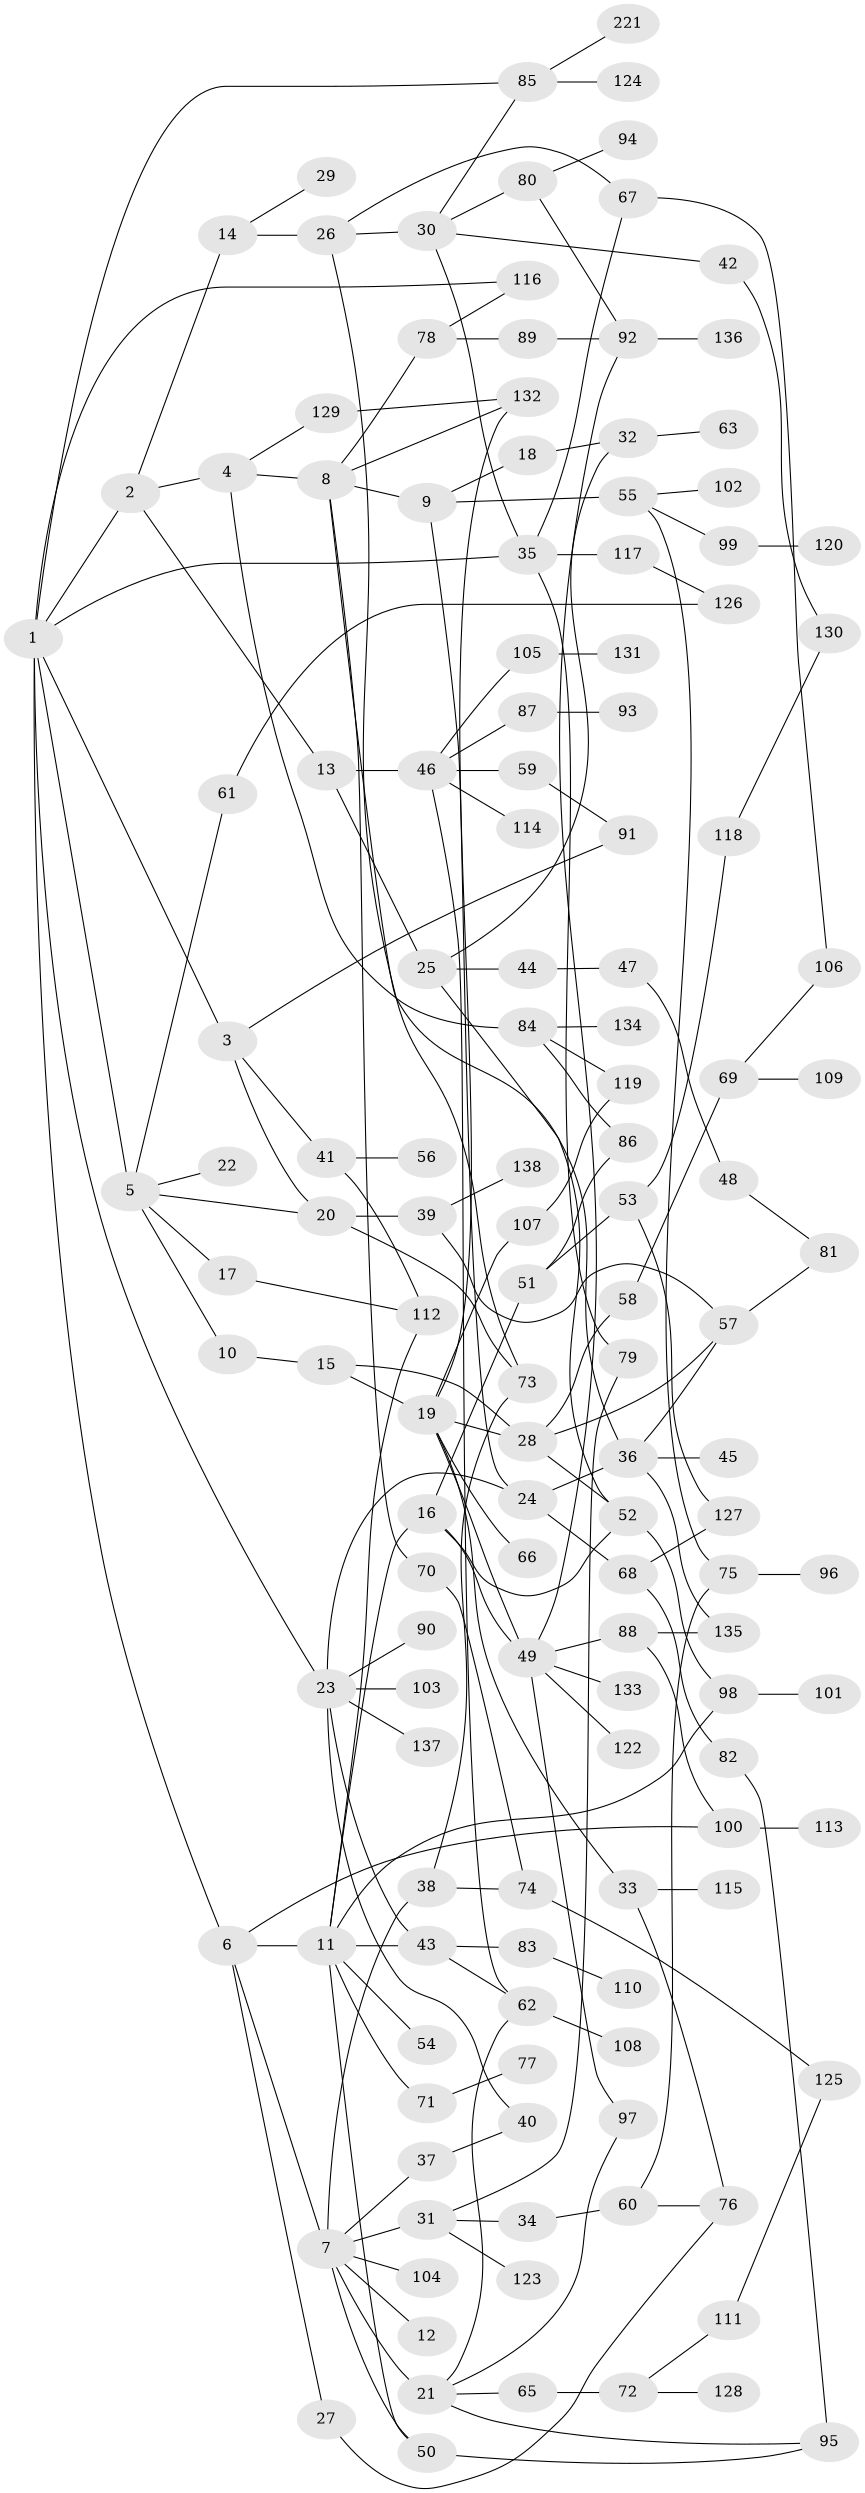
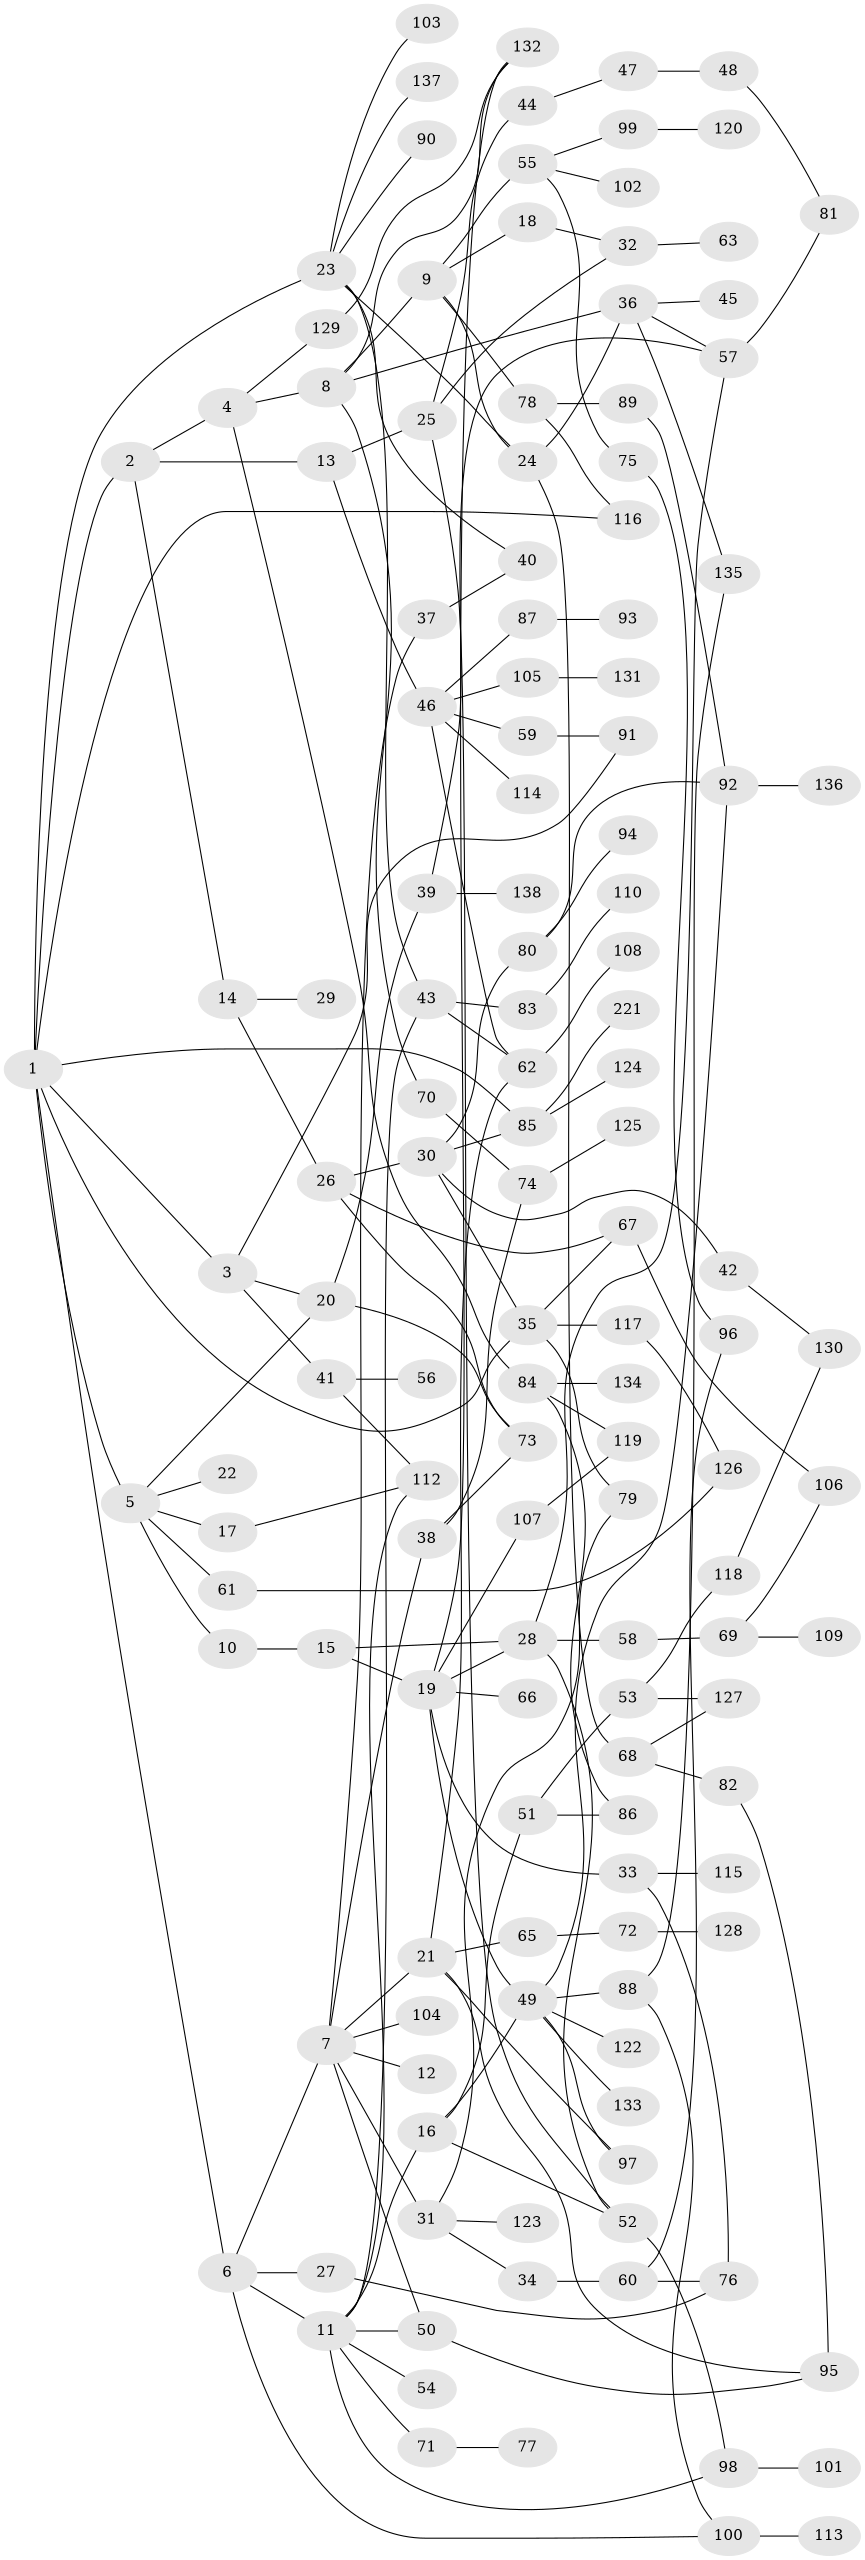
edge "78" -- "8": now "78" -- "9"
edge "75" -- "60": now "96" -- "60"
node "111": removed
